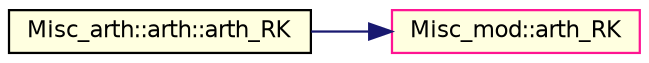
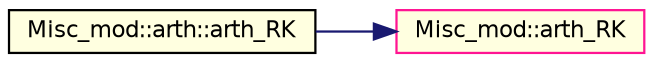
node "Misc_arth::arth::arth_RK": label "Misc_arth::arth::arth_RK" -> "Misc_mod::arth::arth_RK"
